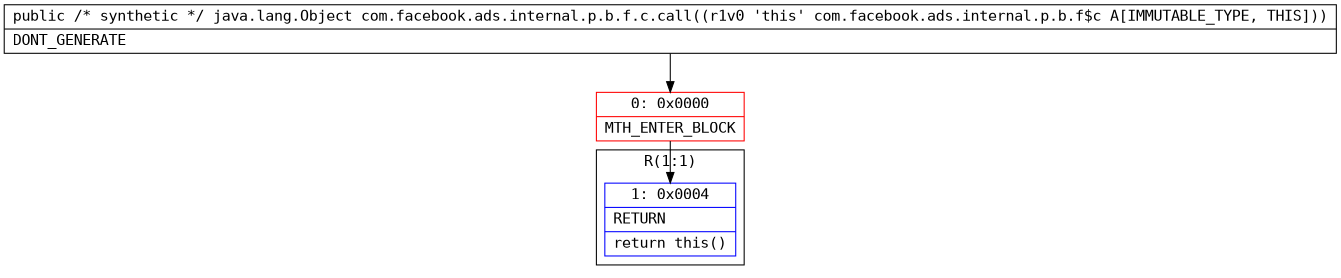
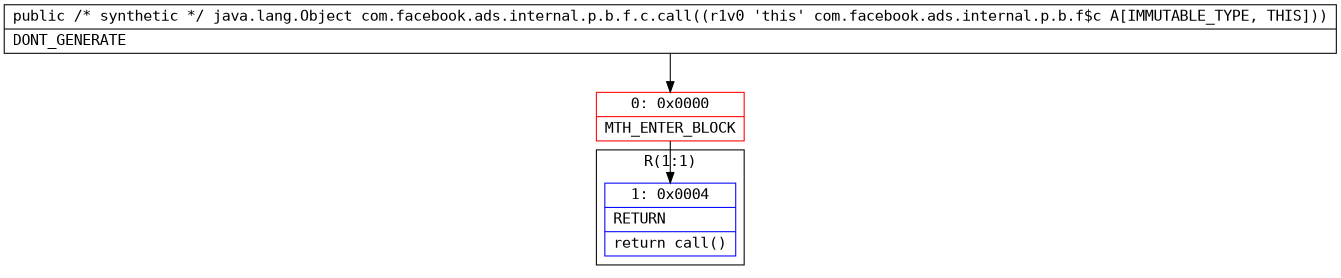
node "1: 0x0004": text "return this()" -> "return call()"
